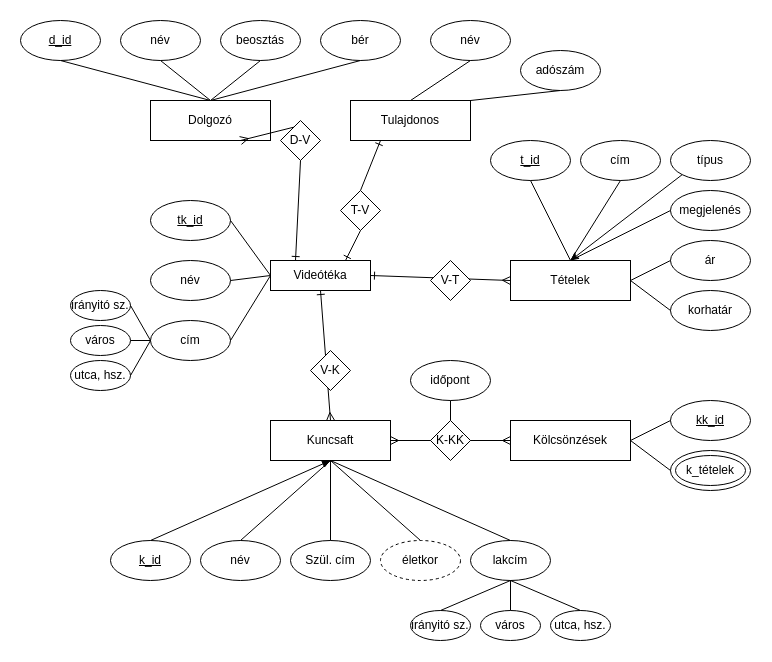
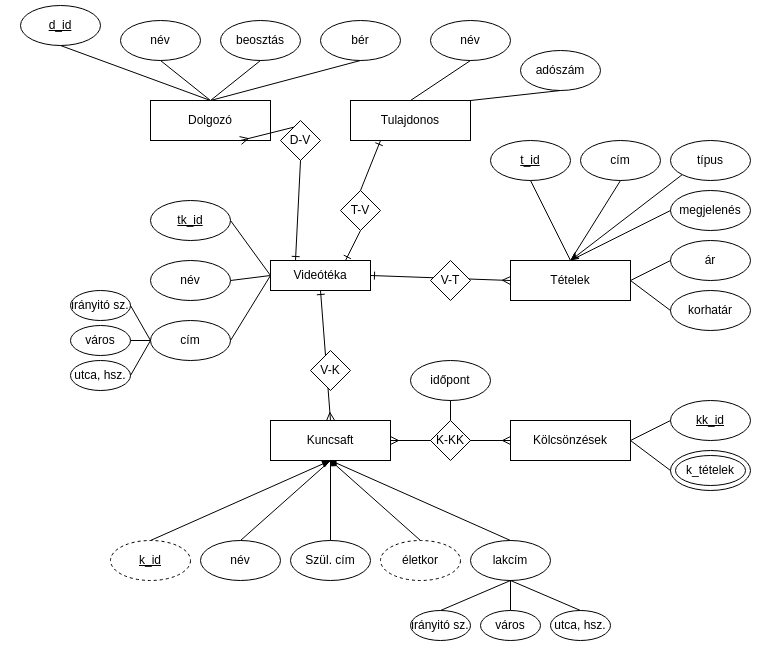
node "d_id": moved (61, 41) -> (61, 26)
edge "Kuncsaft" -- "életkor": arrowhead none -> diamond
node "k_id": style solid -> dashed
